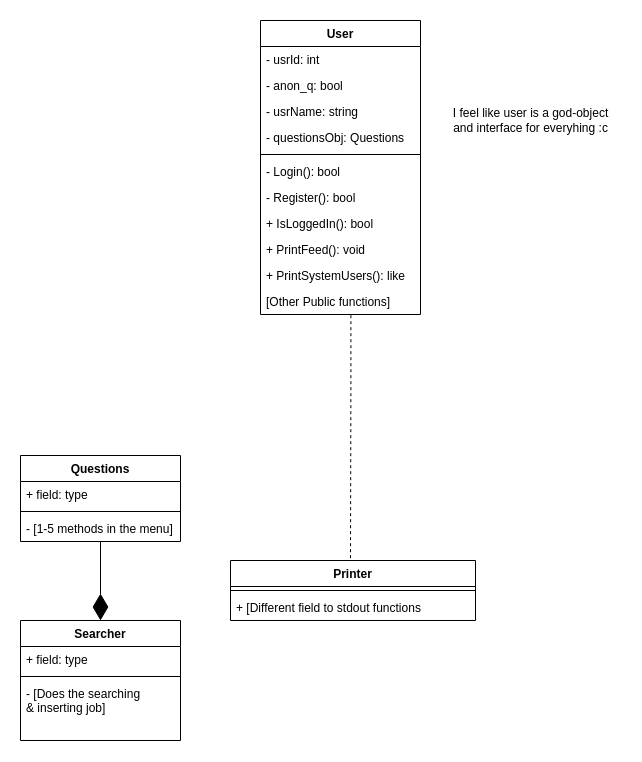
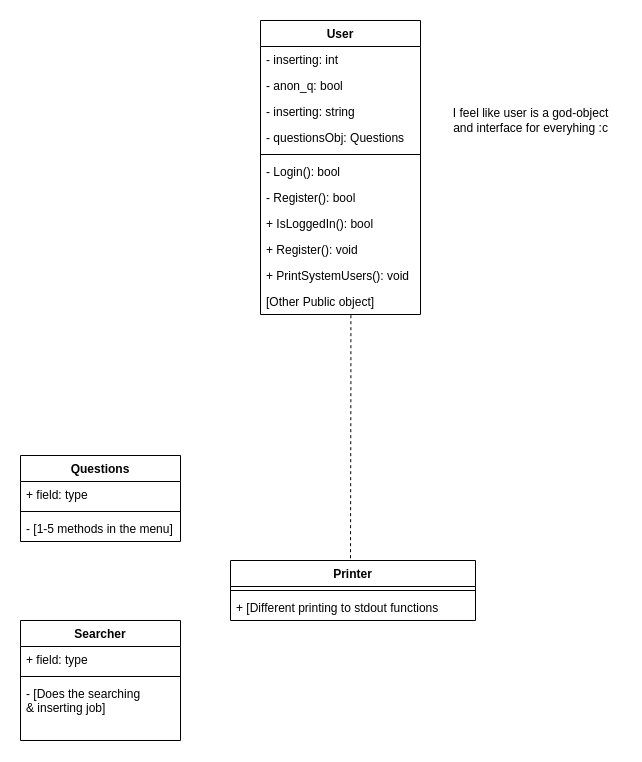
node "- usrId: int": label "- usrId: int" -> "- inserting: int"
node "- usrName: string": label "- usrName: string" -> "- inserting: string"
node "+ PrintFeed(): void": label "+ PrintFeed(): void" -> "+ Register(): void"
node "+ PrintSystemUsers(): like": label "+ PrintSystemUsers(): like" -> "+ PrintSystemUsers(): void"
node "[Other Public functions]": label "[Other Public functions]" -> "[Other Public object]"
edge "Questions" -> "Searcher": removed
node "+ [Different field to stdout functions": label "+ [Different field to stdout functions" -> "+ [Different printing to stdout functions"
